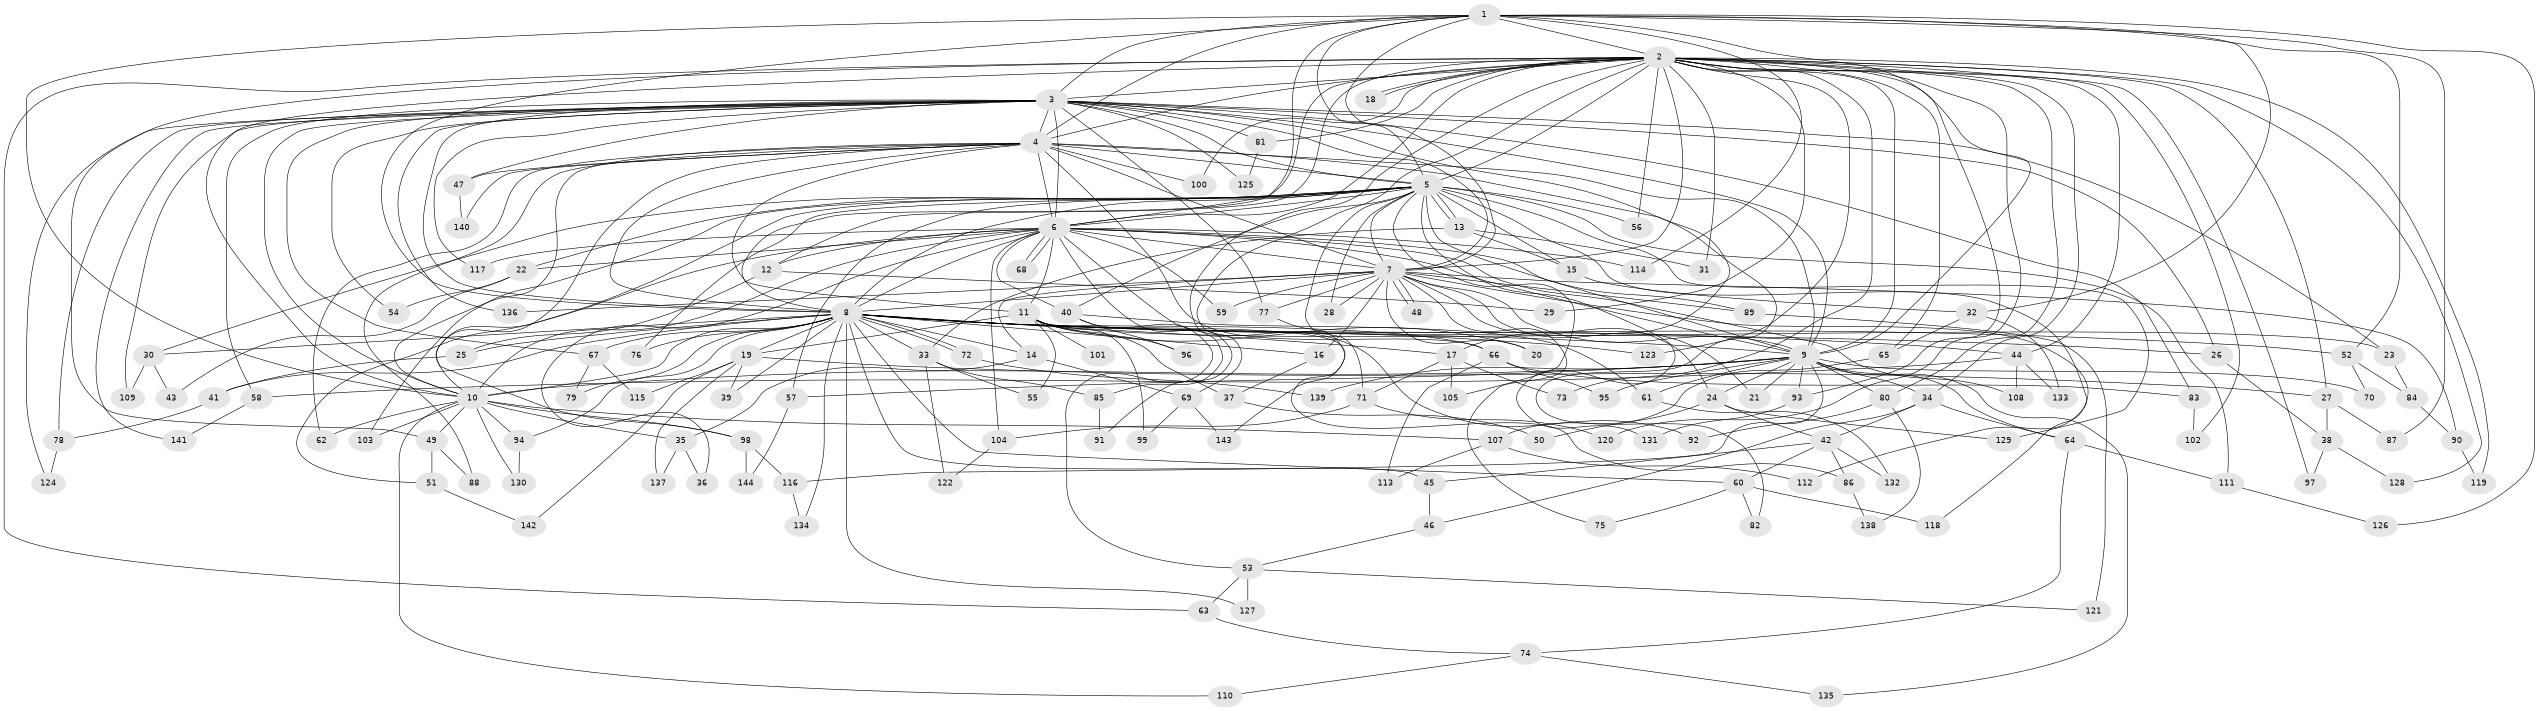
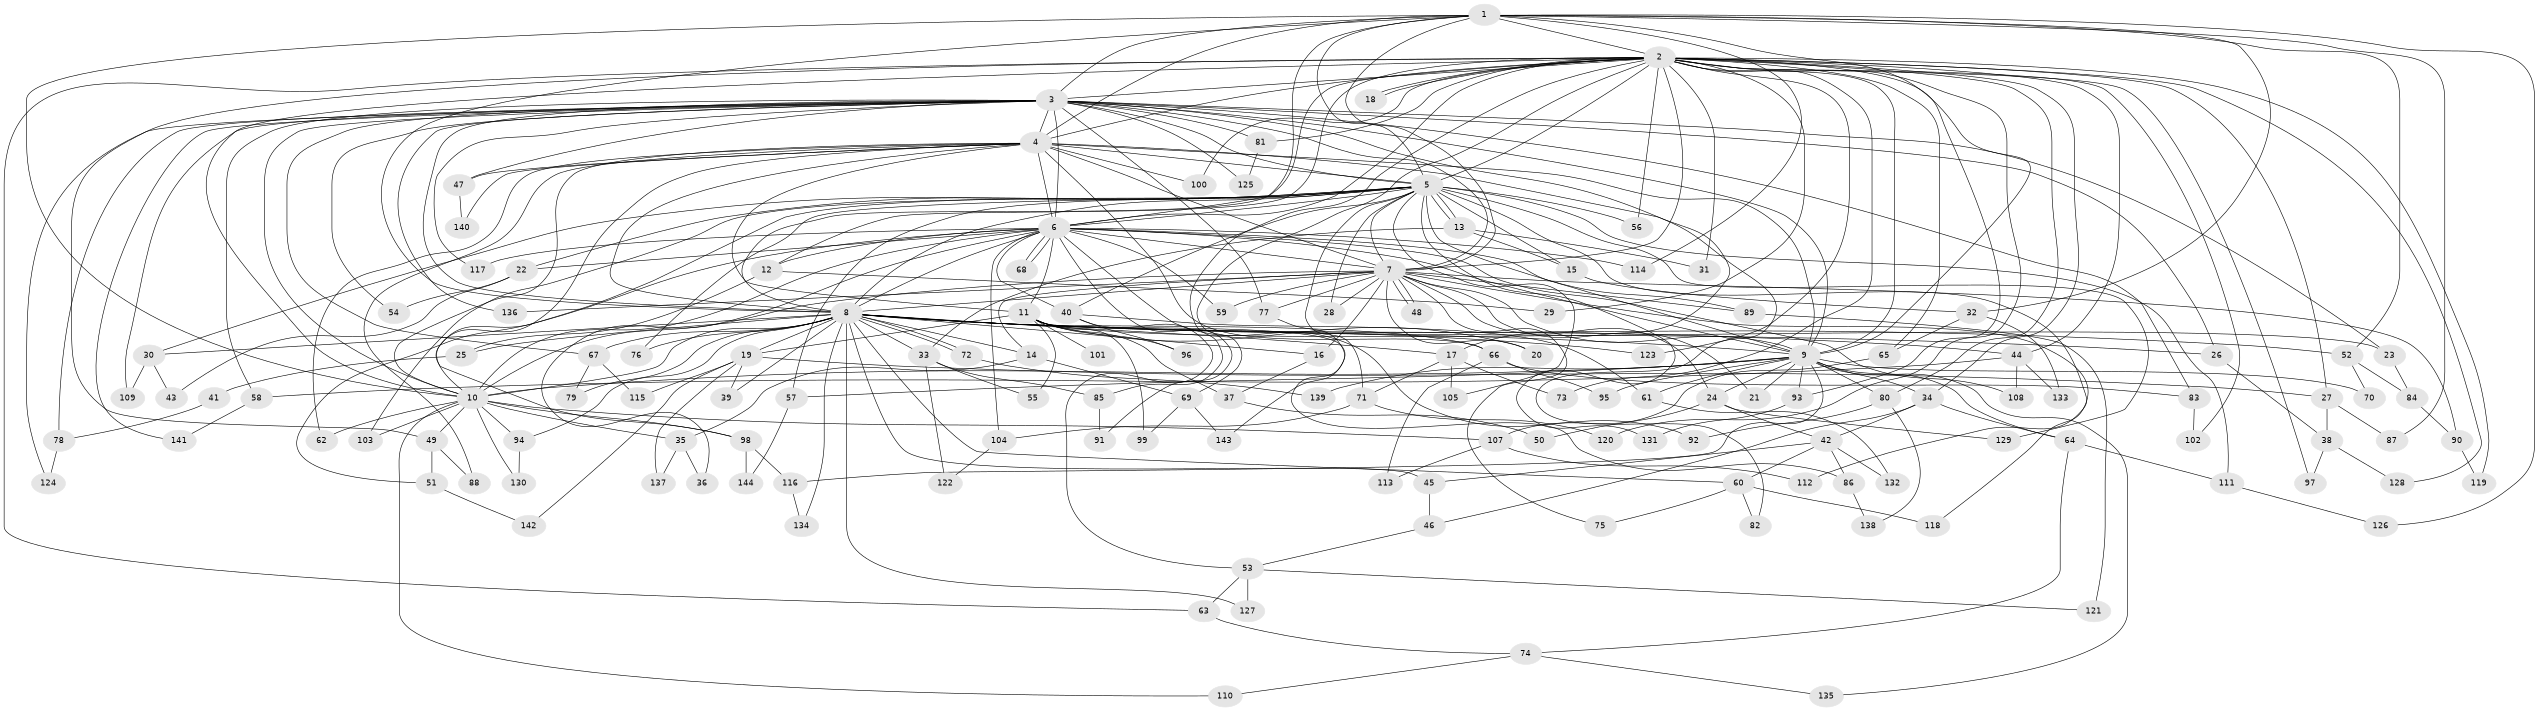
edge "7" -- "10": added
edge "8" -- "41": removed
